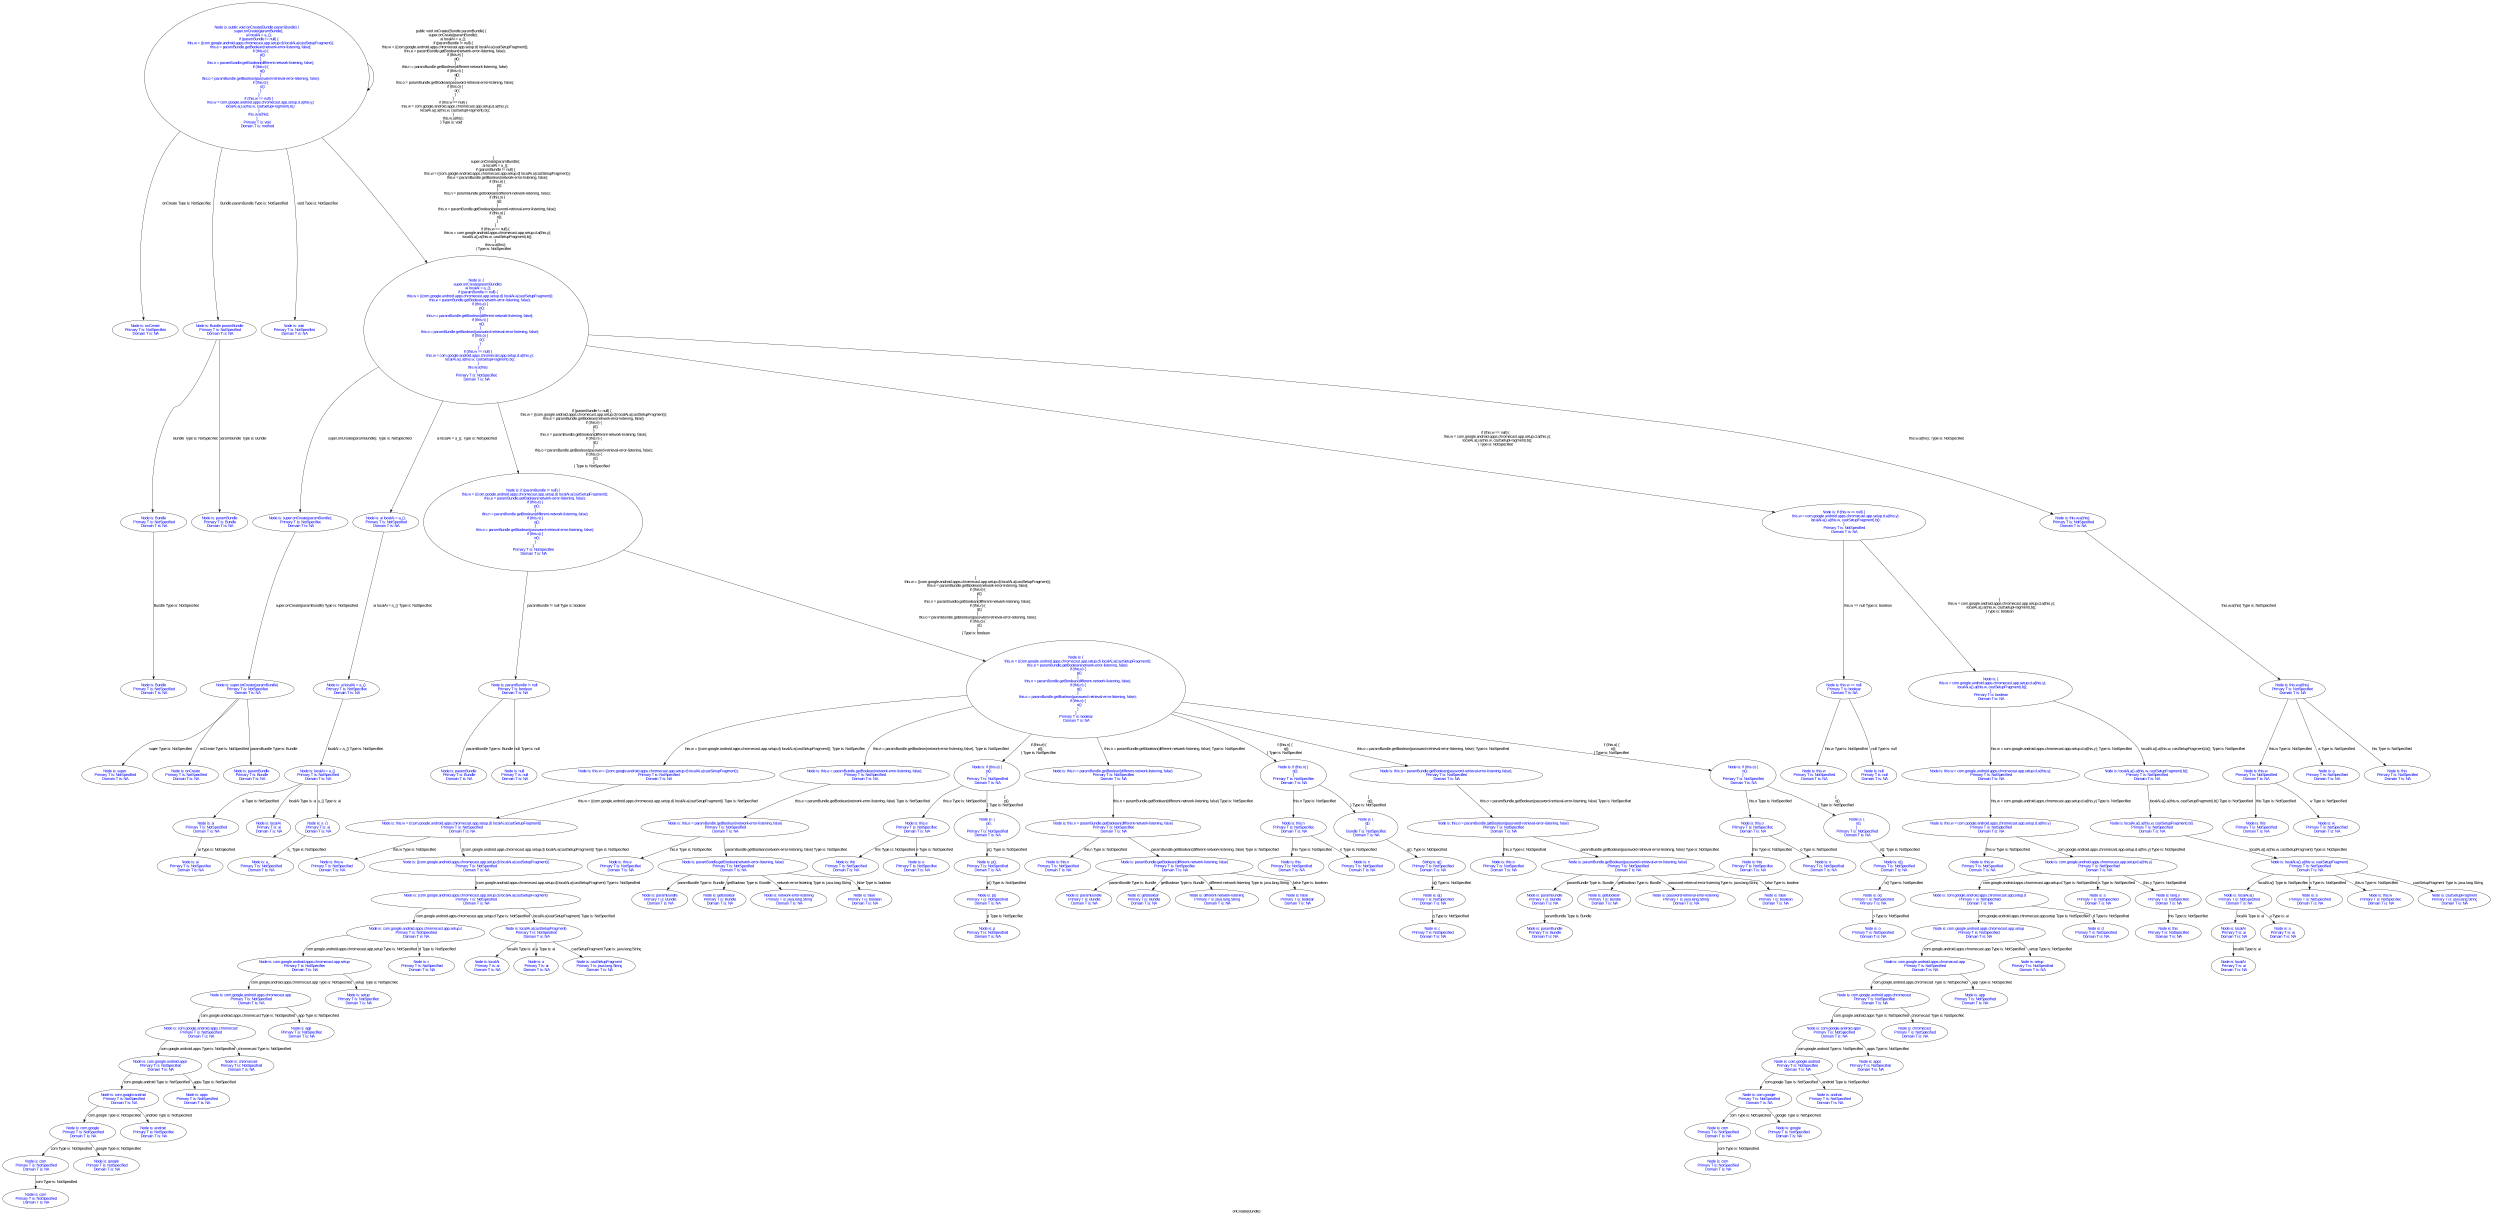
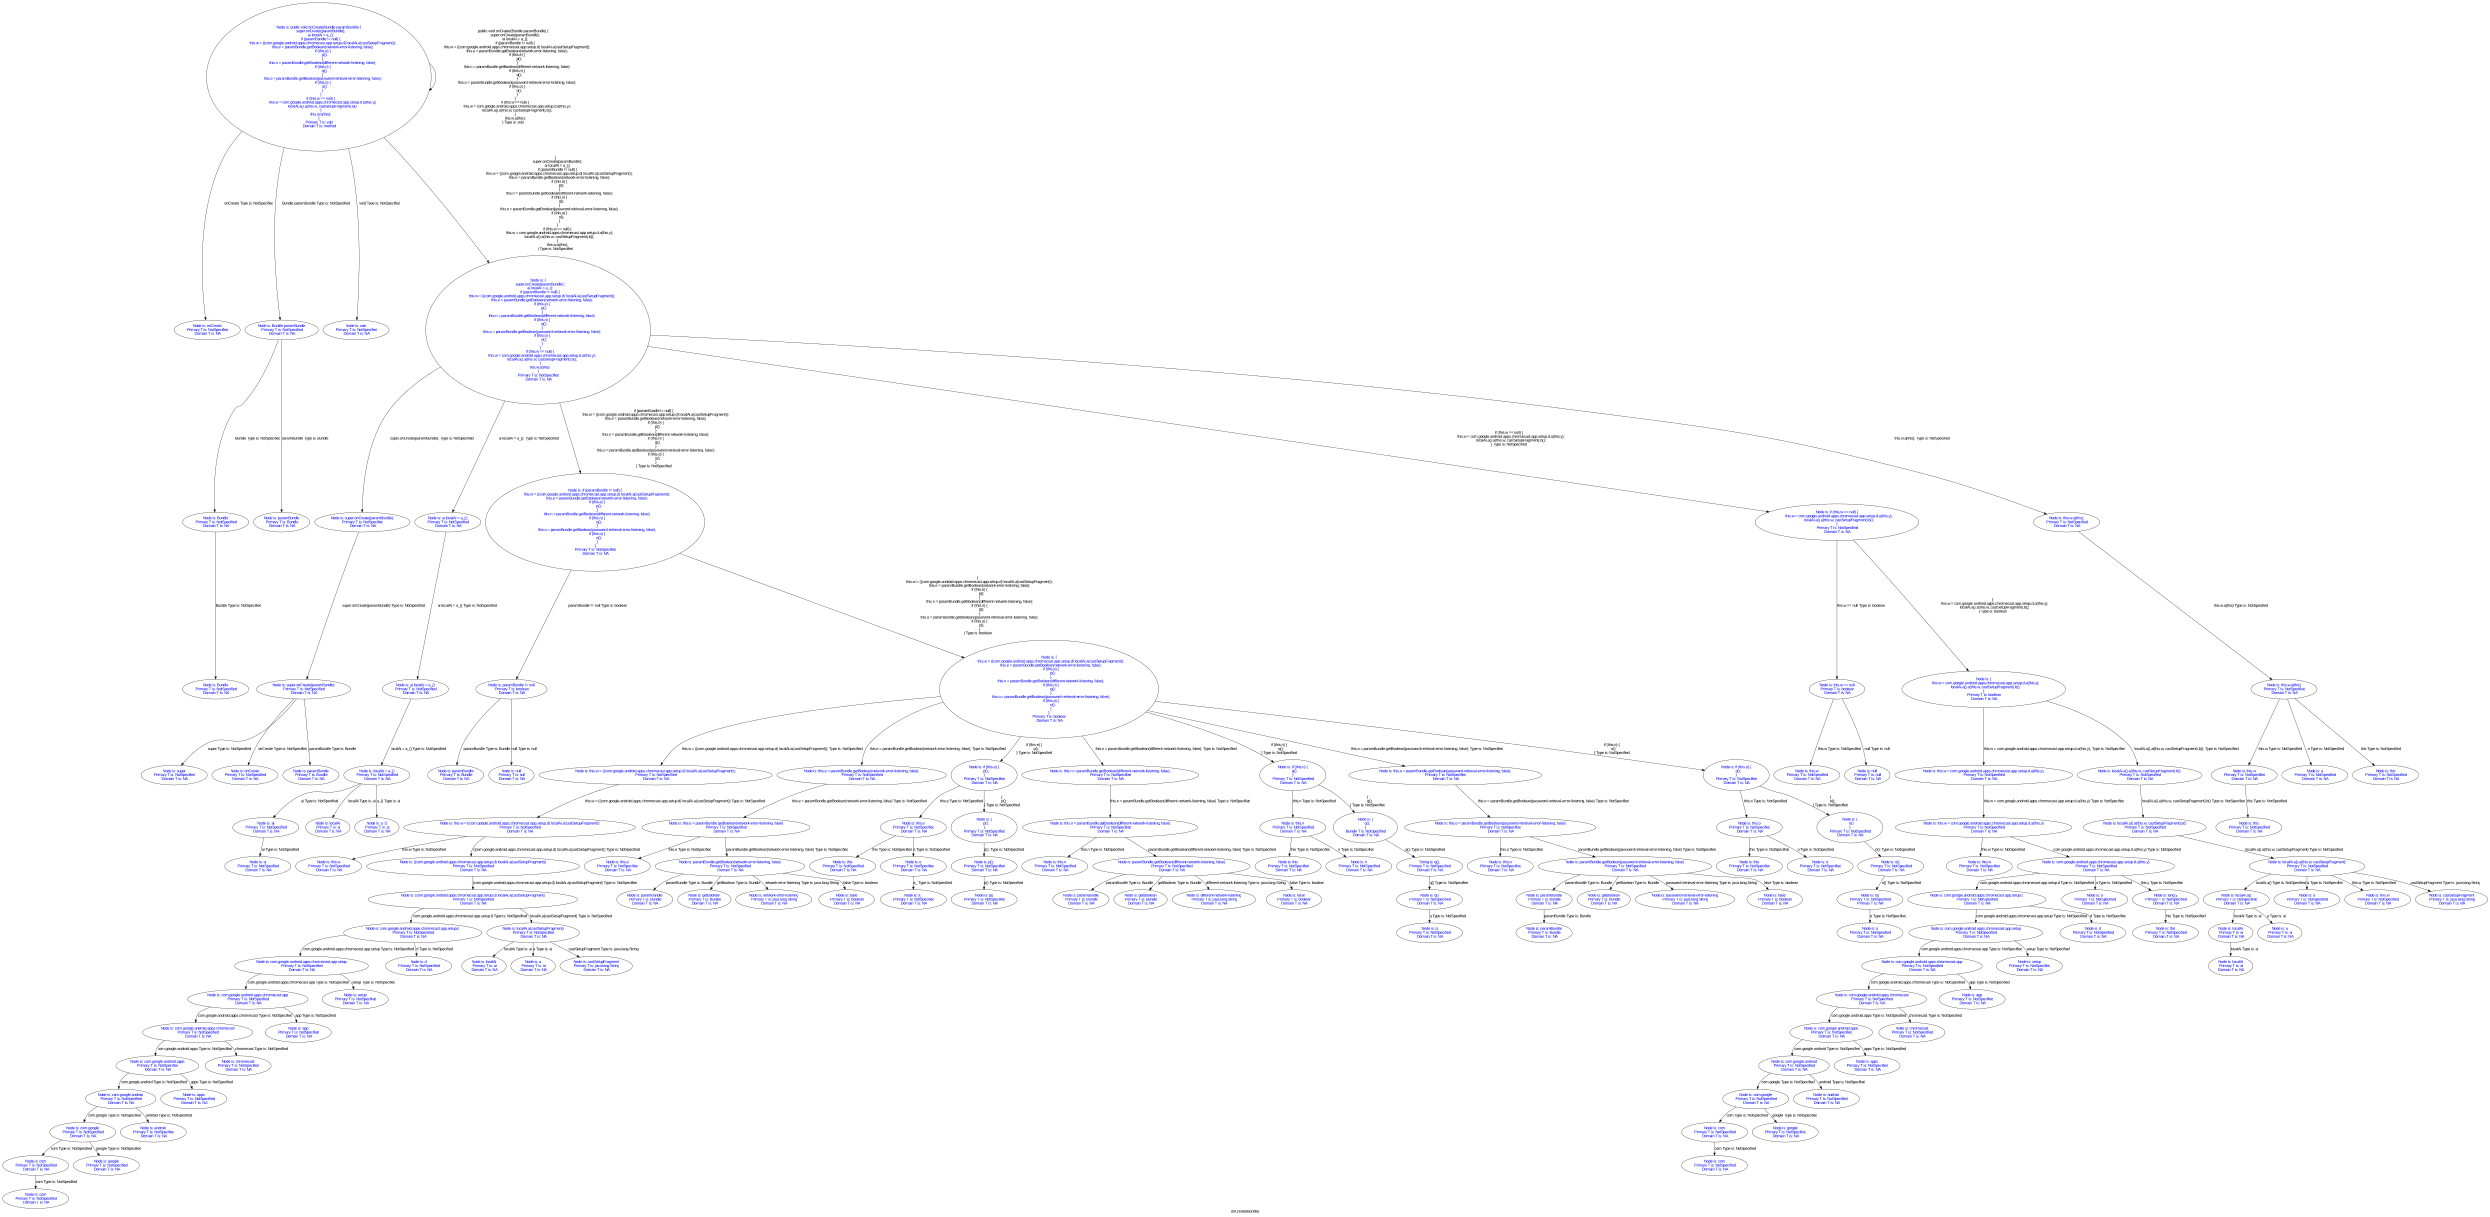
node "Node is: w Primary T is: NotSpecified Domain T is: NA": removed
edge "Node is: a_() Primary T is: ai Domain T is: NA" -> "Node is: a_ Primary T is: NotSpecified Domain T is: NA": now "Node is: e Primary T is: NotSpecified Domain T is: NA" -> "Node is: a_ Primary T is: NotSpecified Domain T is: NA"
node "Node is: p Primary T is: NotSpecified Domain T is: NA": removed
